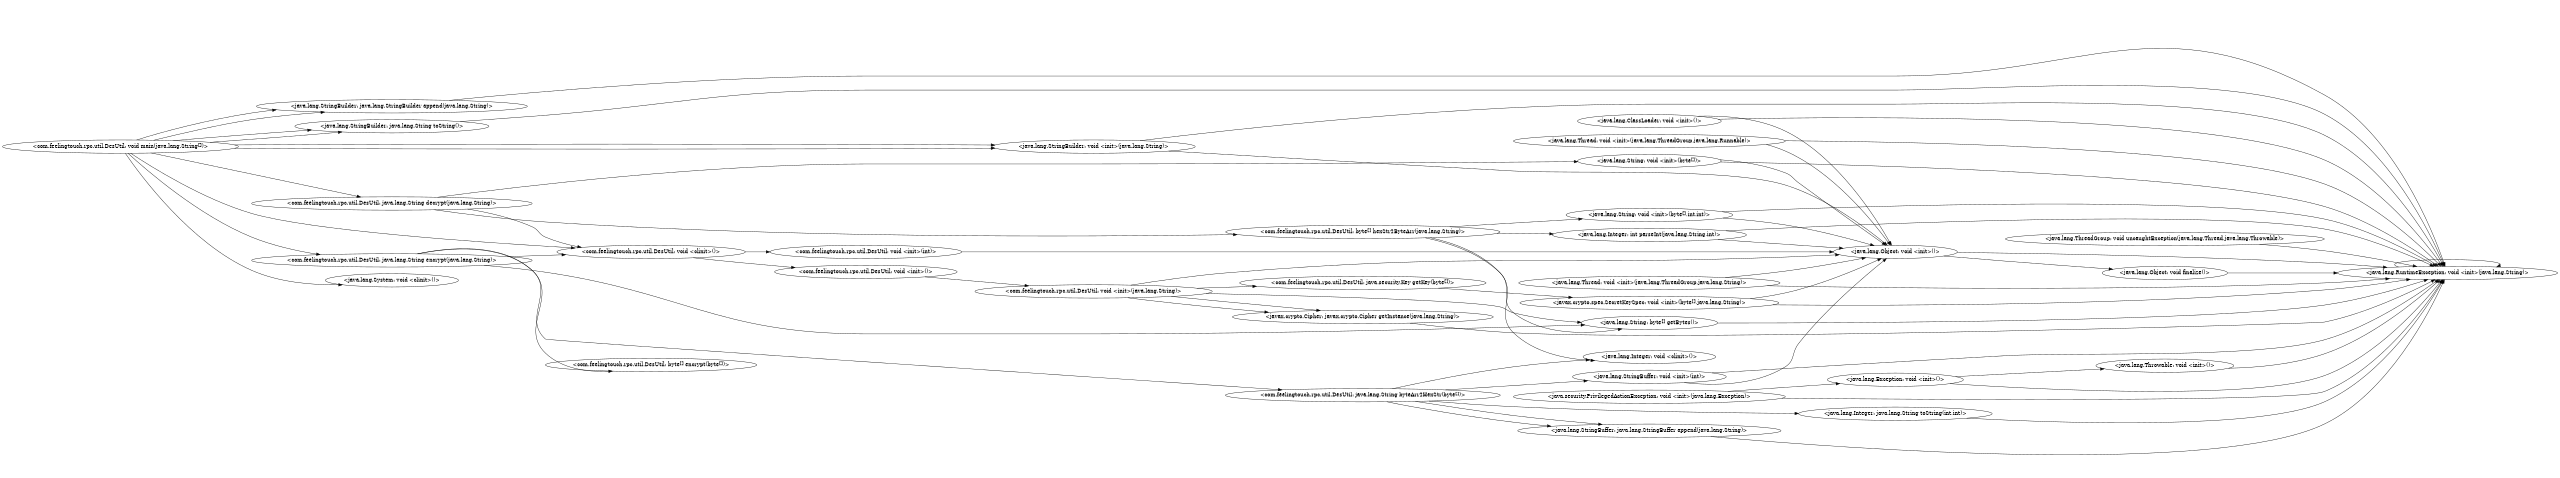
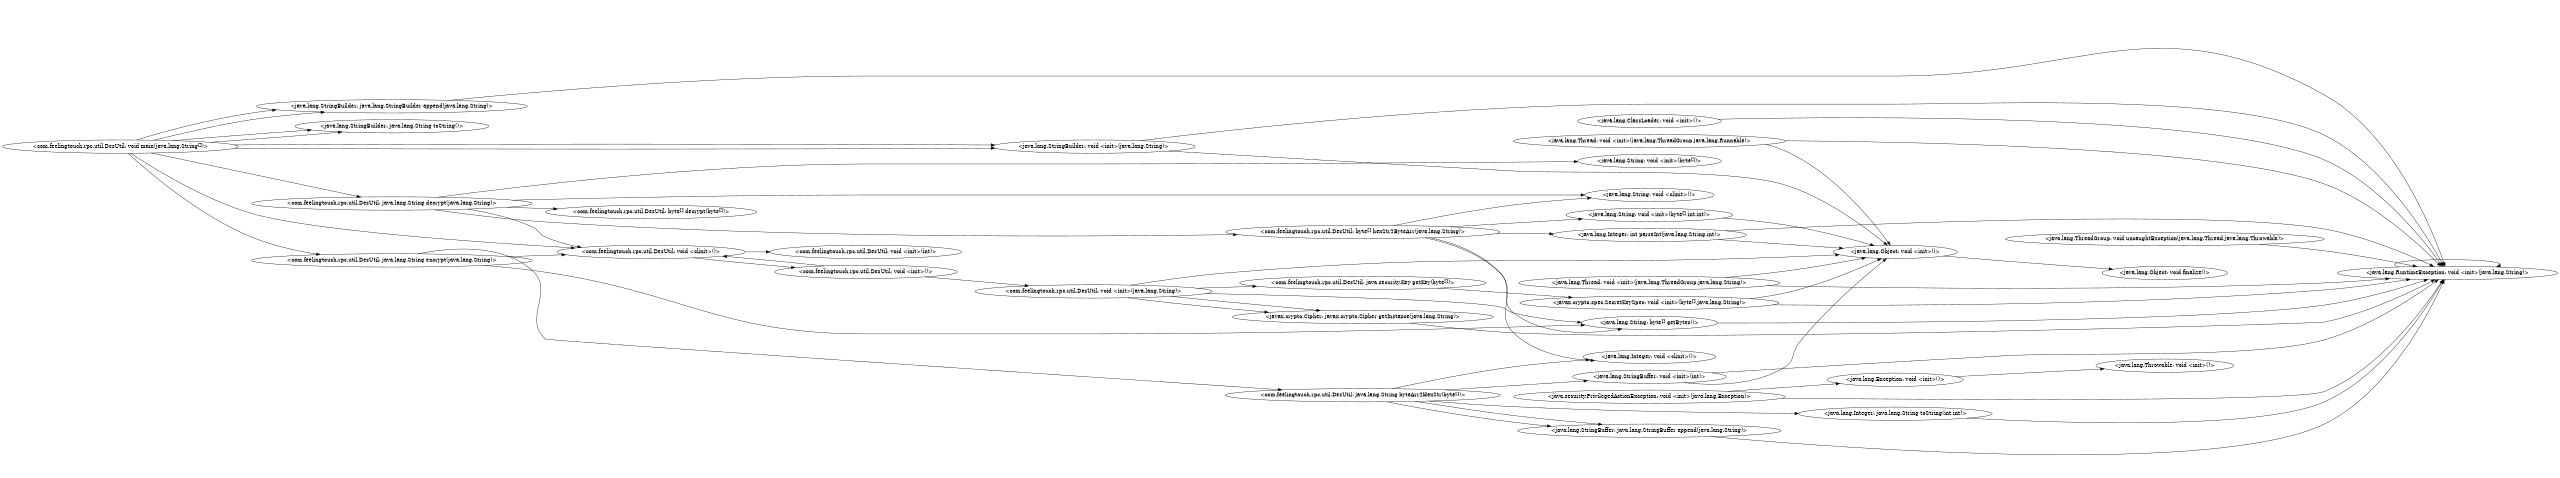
edge "<java.lang.StringBuilder: java.lang.String toString()>" -> "<java.lang.RuntimeException: void <init>(java.lang.String)>": removed
edge "<java.lang.ClassLoader: void <init>()>" -> "<java.lang.Object: void <init>()>": removed
edge "<java.lang.String: void <init>(byte[])>" -> "<java.lang.RuntimeException: void <init>(java.lang.String)>": removed
edge "<java.lang.String: void <init>(byte[])>" -> "<java.lang.Object: void <init>()>": removed
node "<java.lang.String: void <clinit>()>": added
edge "<java.lang.String: void <init>(byte[],int,int)>" -> "<java.lang.RuntimeException: void <init>(java.lang.String)>": removed
node "<com.feelingtouch.rpc.util.DesUtil: byte[] decrypt(byte[])>": added
edge "<com.feelingtouch.rpc.util.DesUtil: void <init>(int)>" -> "<java.lang.Object: void <init>()>": removed
edge "<java.lang.Object: void <init>()>" -> "<java.lang.RuntimeException: void <init>(java.lang.String)>": removed
edge "<com.feelingtouch.rpc.util.DesUtil: void <init>()>" -> "<com.feelingtouch.rpc.util.DesUtil: void <clinit>()>": added
edge "<java.lang.Object: void finalize()>" -> "<java.lang.RuntimeException: void <init>(java.lang.String)>": removed
node "<java.lang.System: void <clinit>()>": removed
edge "<java.lang.Throwable: void <init>()>" -> "<java.lang.RuntimeException: void <init>(java.lang.String)>": removed
node "<com.feelingtouch.rpc.util.DesUtil: byte[] encrypt(byte[])>": removed
edge "<java.lang.Exception: void <init>()>" -> "<java.lang.RuntimeException: void <init>(java.lang.String)>": removed
